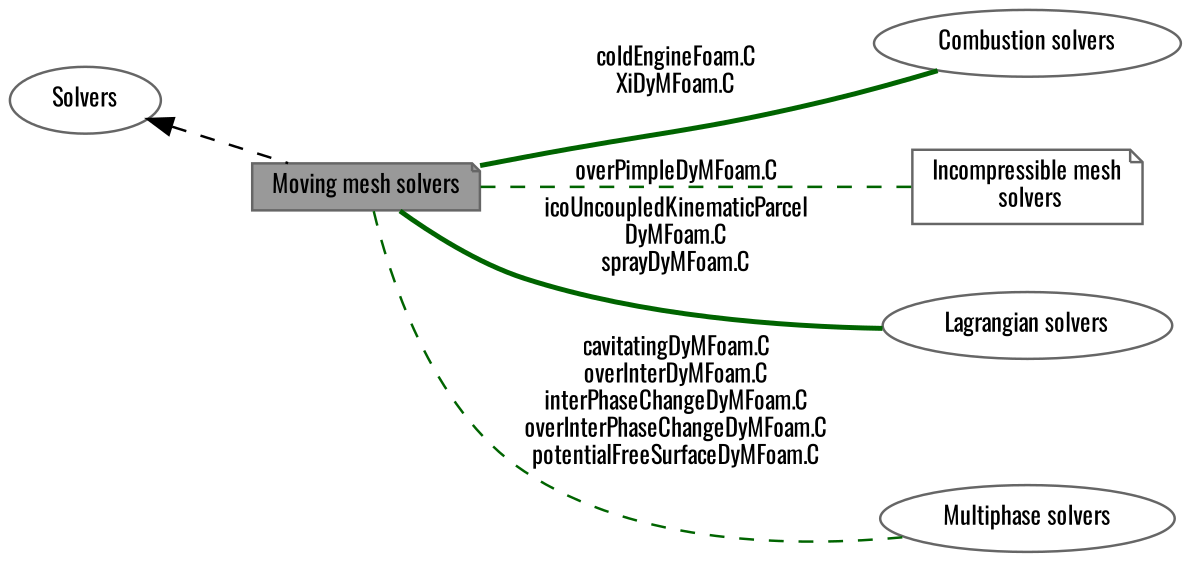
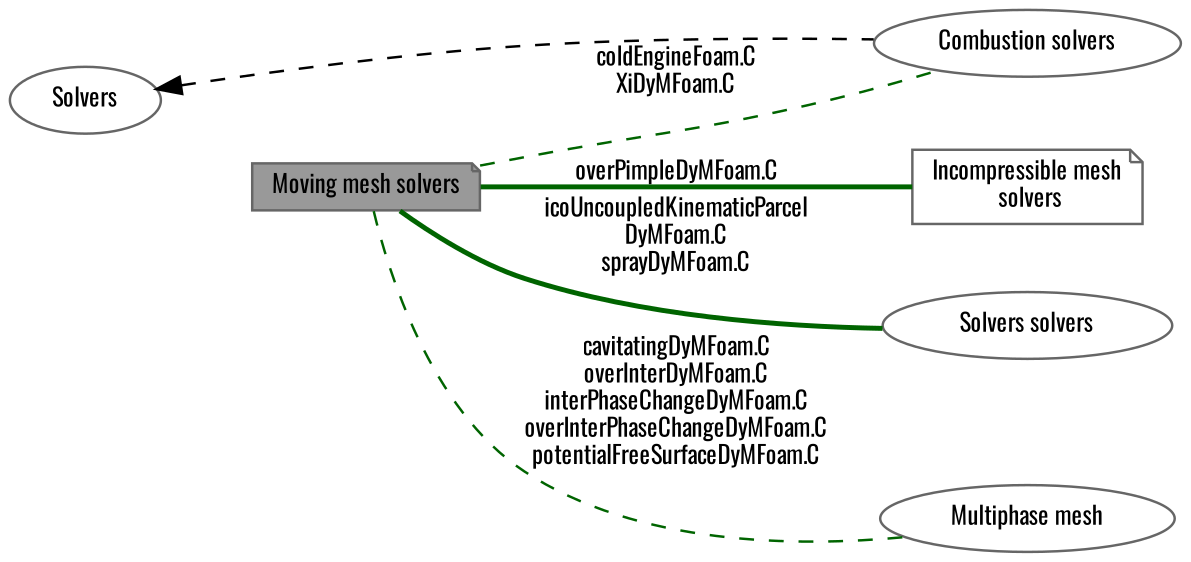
edge "Combustion solvers" -- "Moving mesh solvers": style bold -> dashed
edge "Moving mesh solvers" -> "Solvers": now "Combustion solvers" -> "Solvers"
edge "Moving mesh solvers" -- "Incompressible mesh solvers": style dashed -> bold
node "Lagrangian solvers": label "Lagrangian solvers" -> "Solvers solvers"
node "Multiphase solvers": label "Multiphase solvers" -> "Multiphase mesh"
